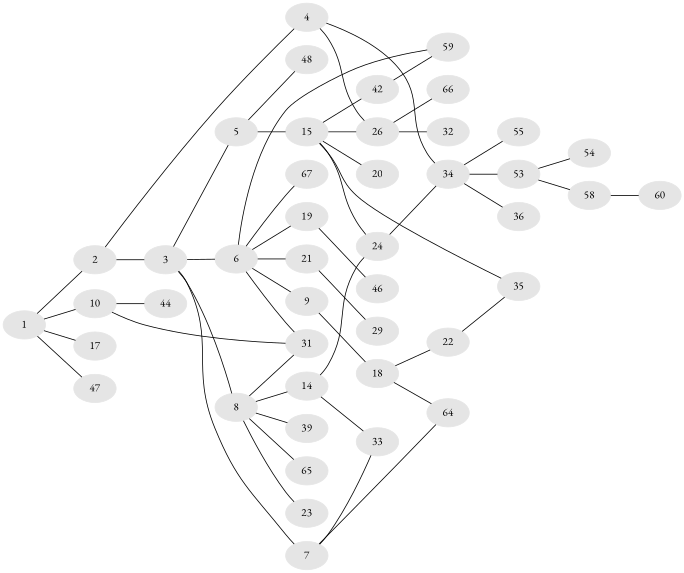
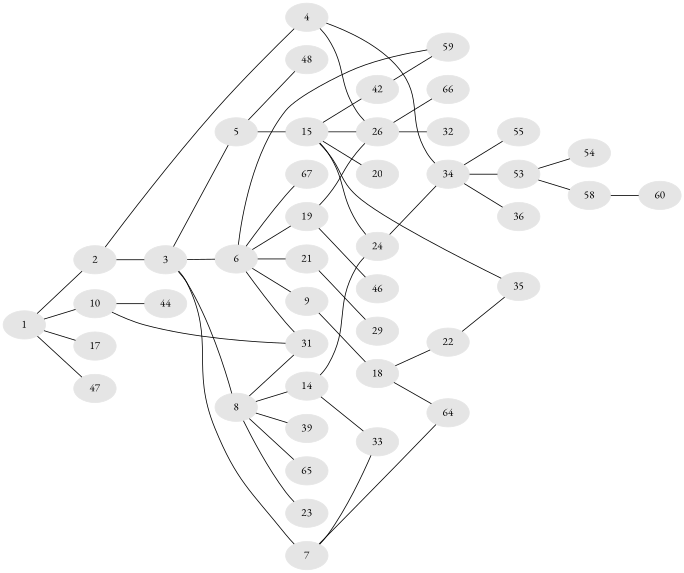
edge "26" -- "19": added
